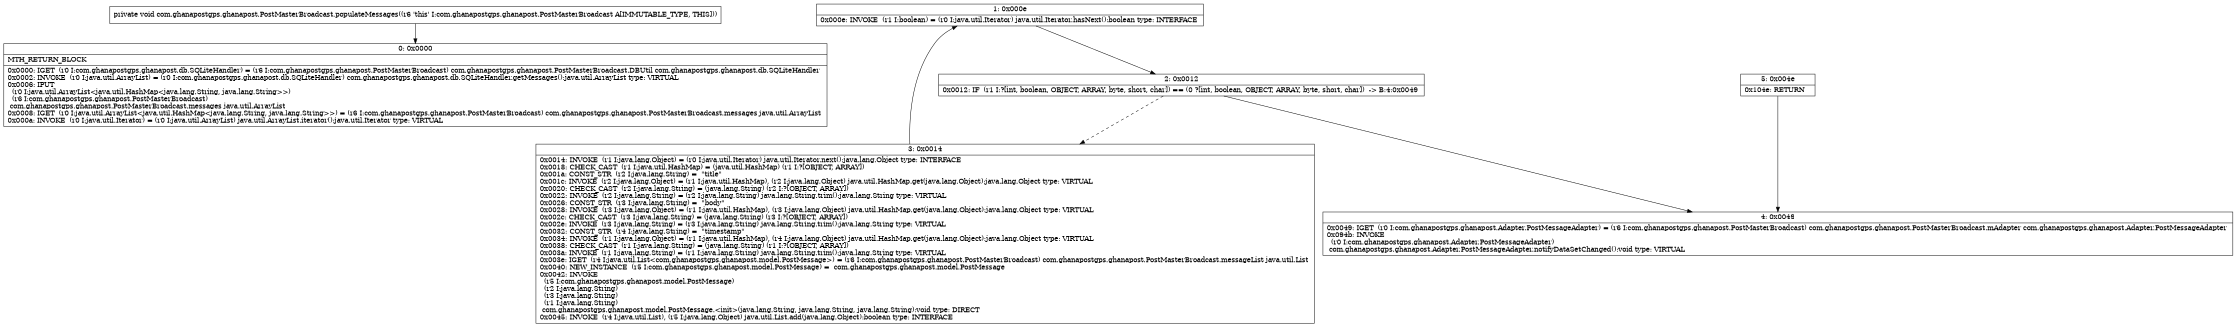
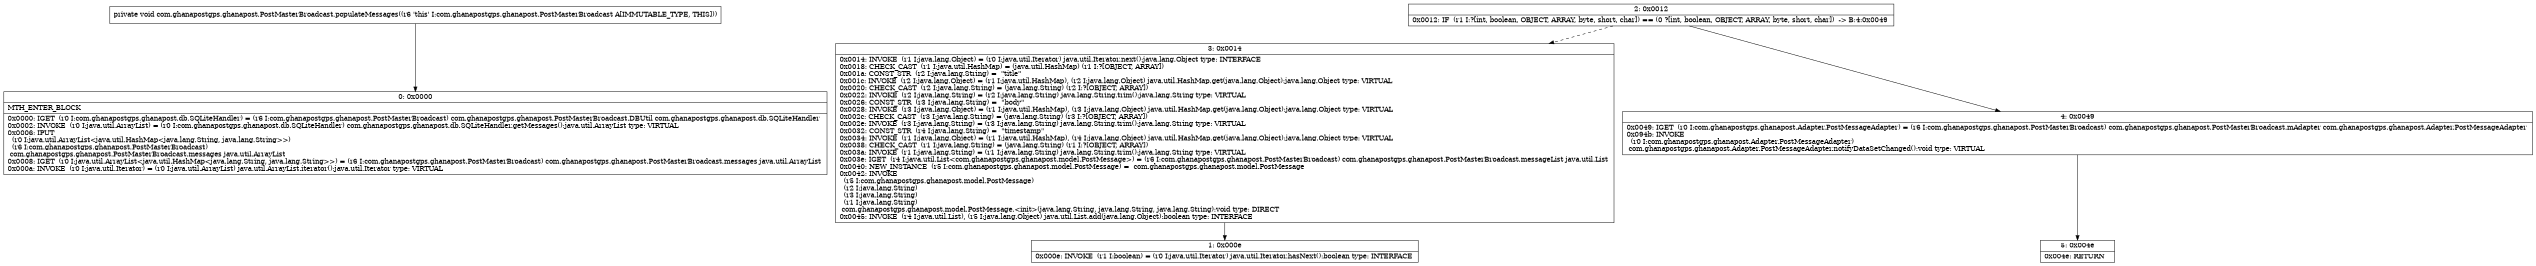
edge "1: 0x000e" -> "2: 0x0012": removed
node "0: 0x0000": text "MTH_RETURN_BLOCK" -> "MTH_ENTER_BLOCK"
node "5: 0x004e": text "0x104e: RETURN" -> "0x004e: RETURN"
edge "5: 0x004e" -> "4: 0x0049": reversed
